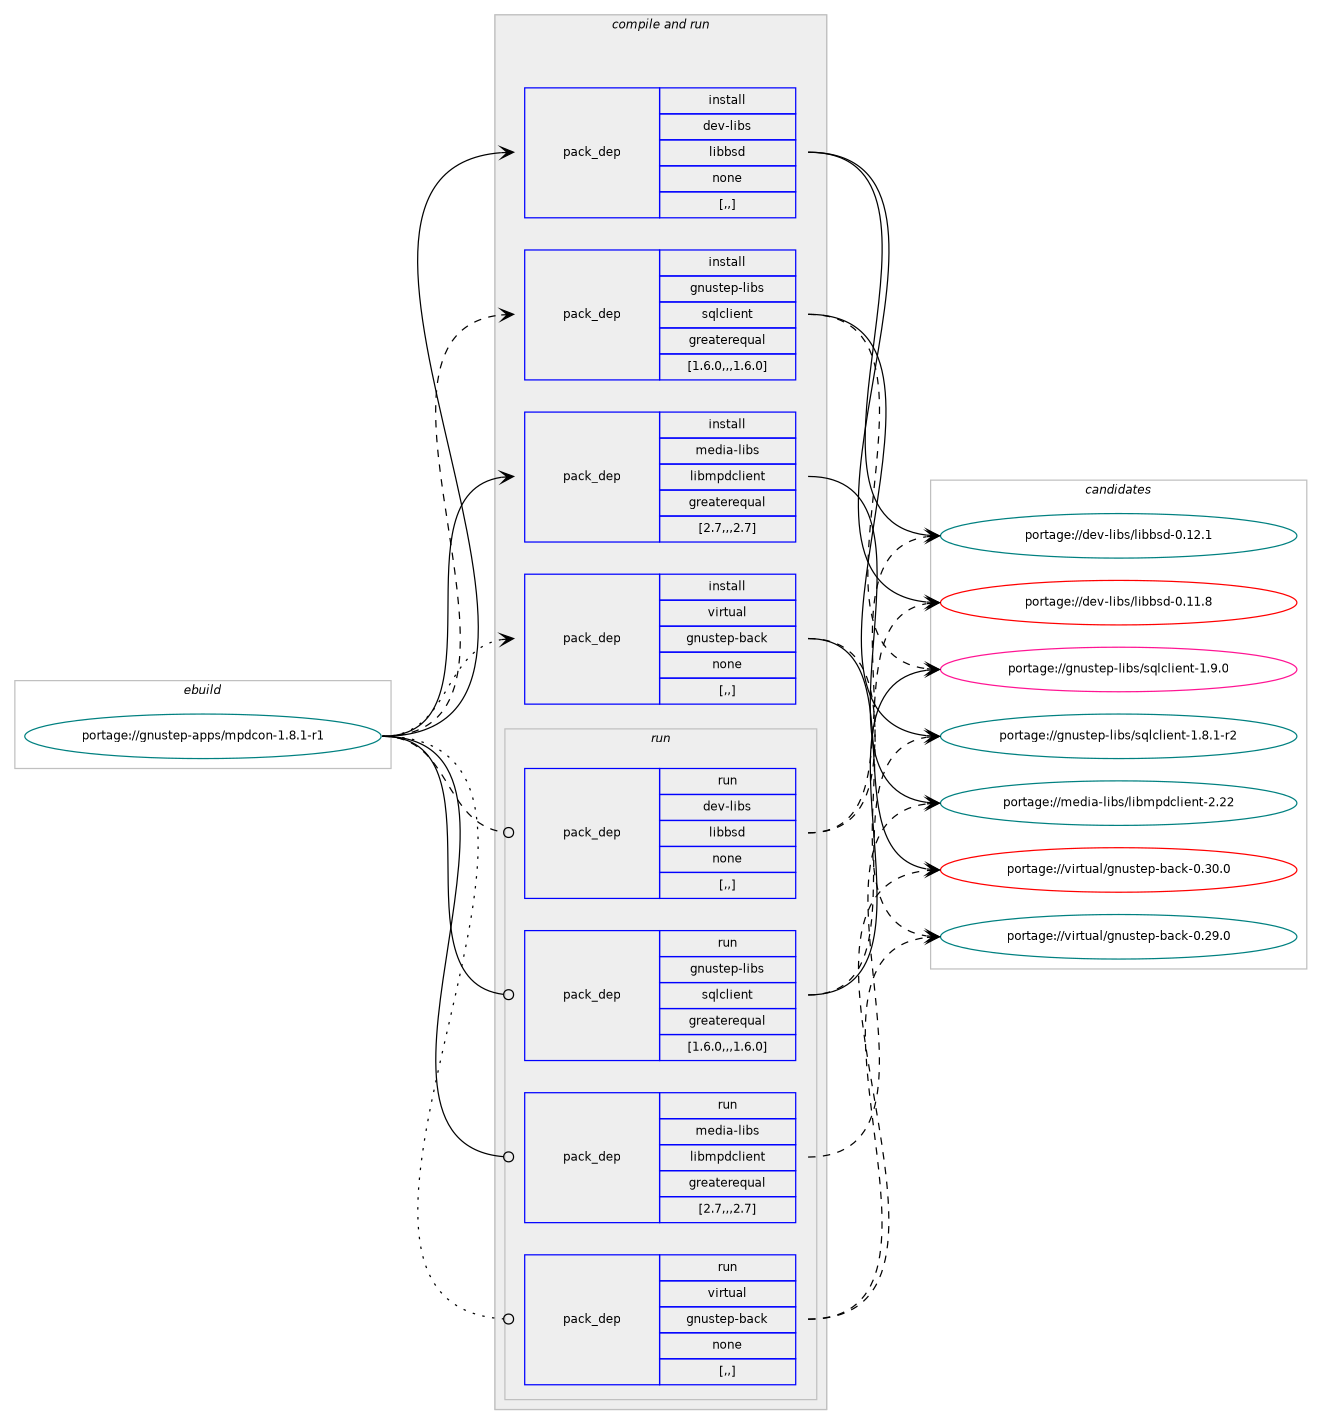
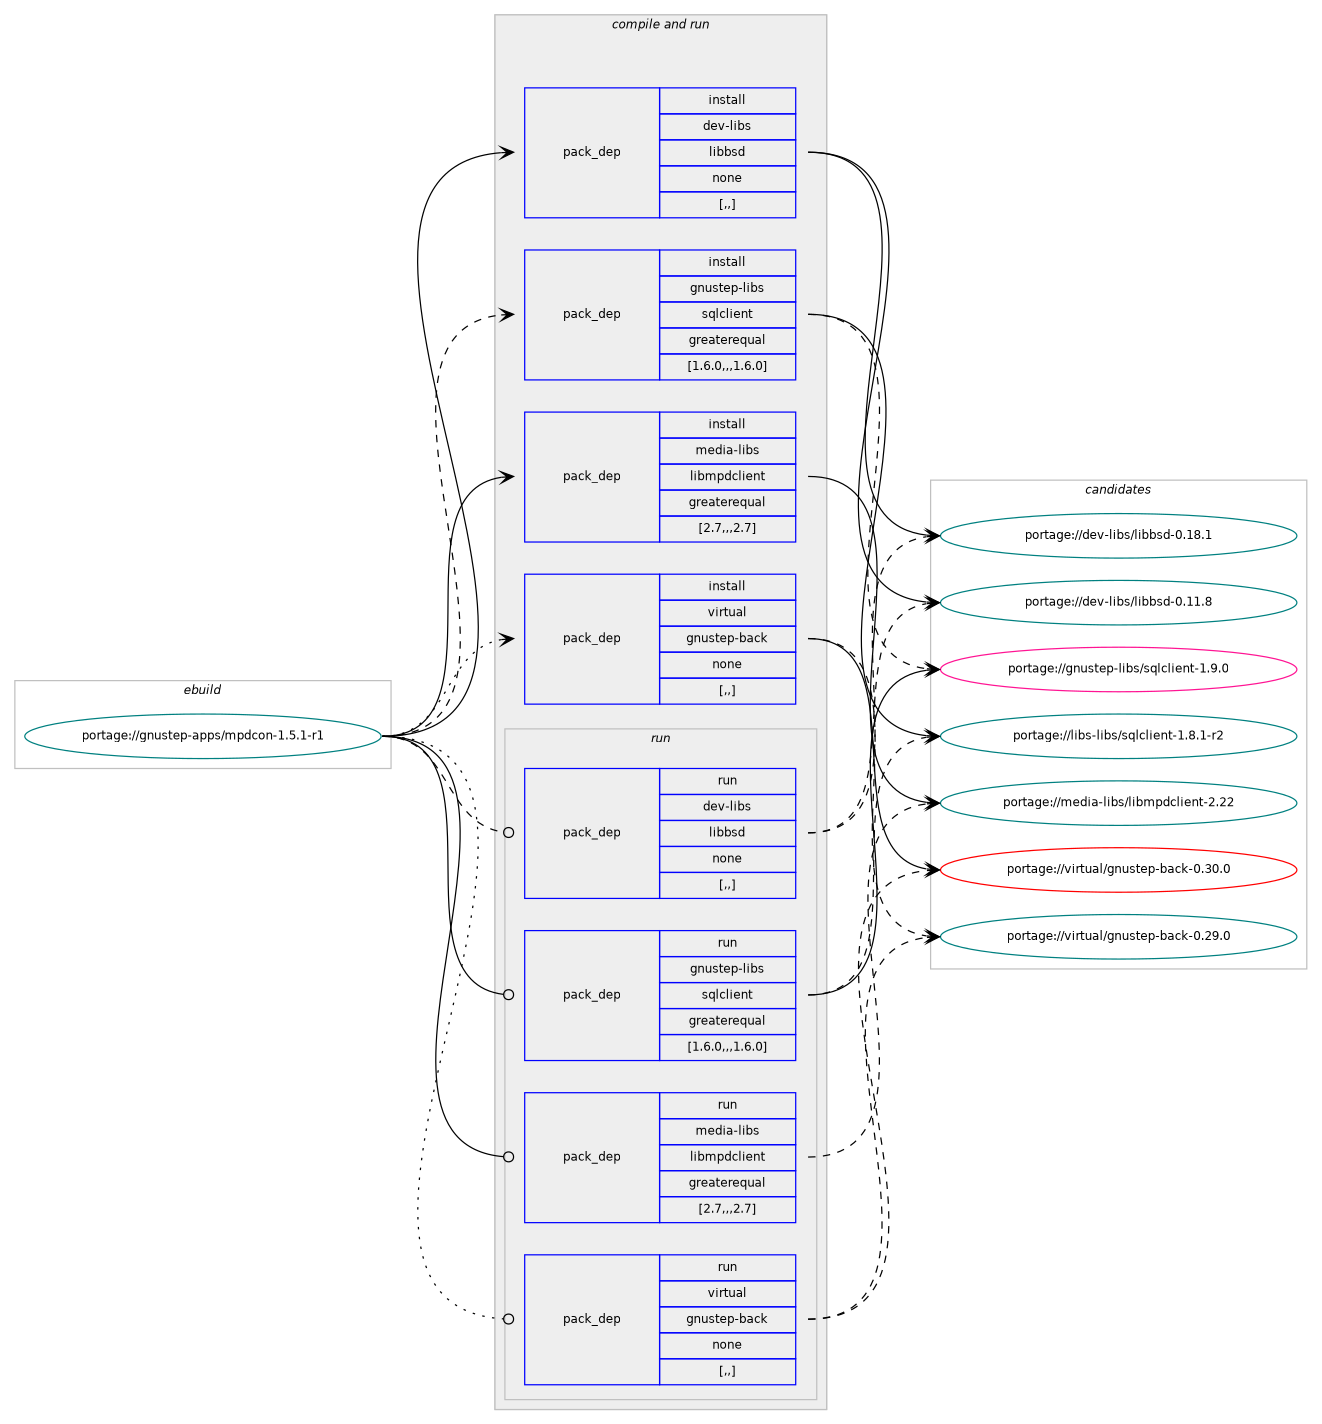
node "portage://dev-libs/libbsd-0.12.1": label "portage://dev-libs/libbsd-0.12.1" -> "portage://dev-libs/libbsd-0.18.1"
node "portage://dev-libs/libbsd-0.11.8": color red -> teal
node "portage://gnustep-apps/mpdcon-1.8.1-r1": label "portage://gnustep-apps/mpdcon-1.8.1-r1" -> "portage://gnustep-apps/mpdcon-1.5.1-r1"
node "portage://gnustep-libs/sqlclient-1.8.1-r2": label "portage://gnustep-libs/sqlclient-1.8.1-r2" -> "portage://libs-libs/sqlclient-1.8.1-r2"
